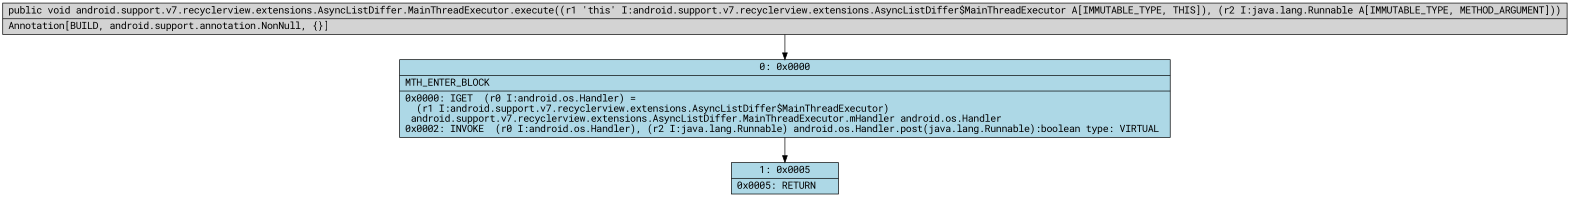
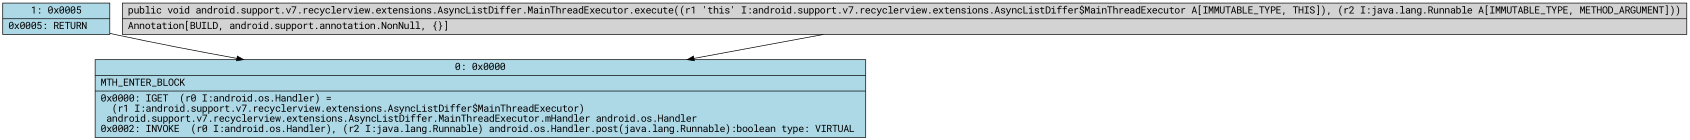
edge "0: 0x0000" -> "1: 0x0005": reversed
